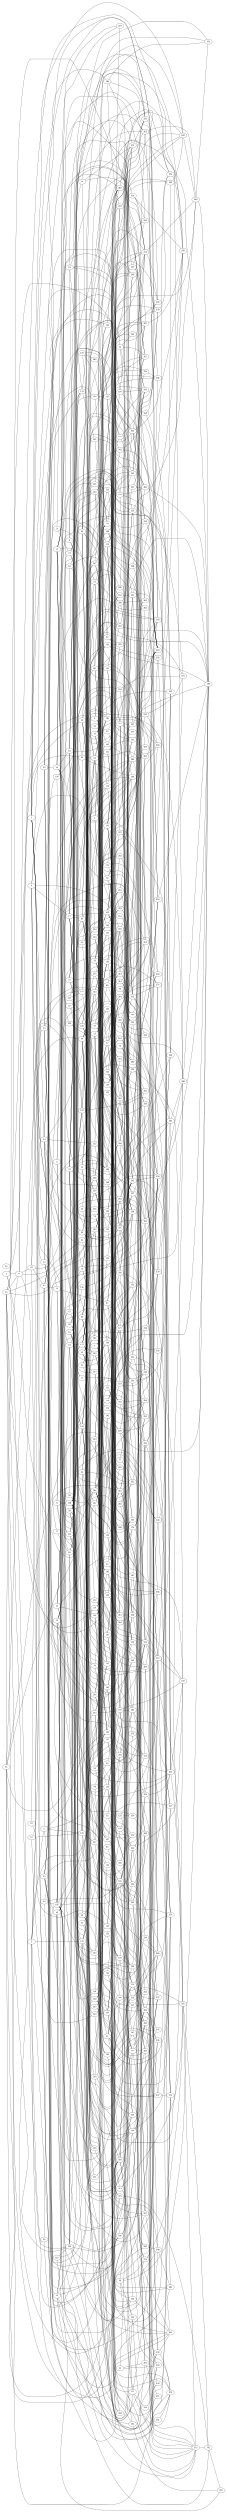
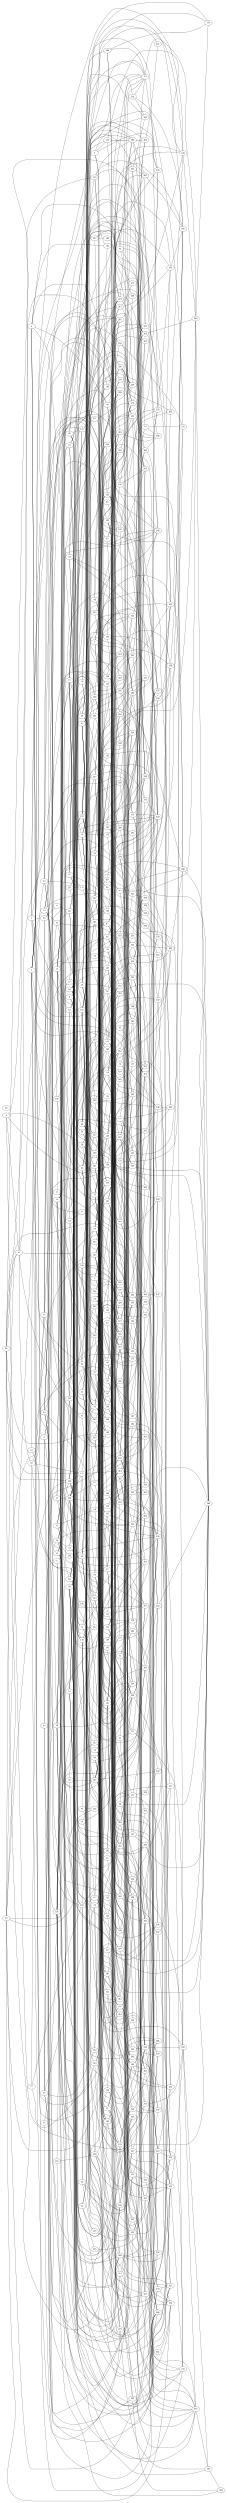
edge "333" -- "78": now "333" -- "215"
